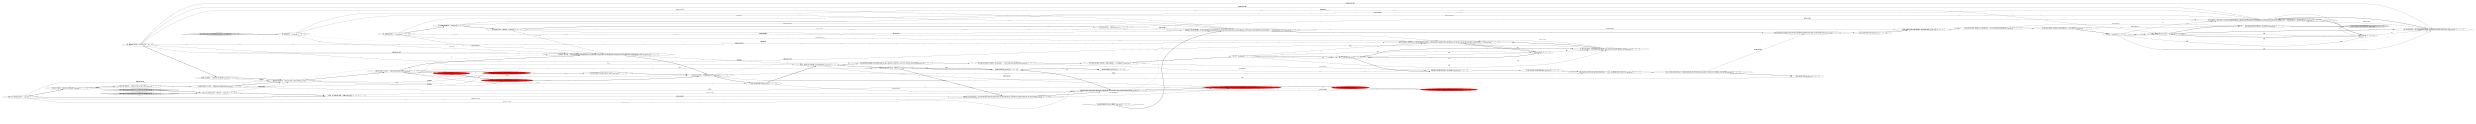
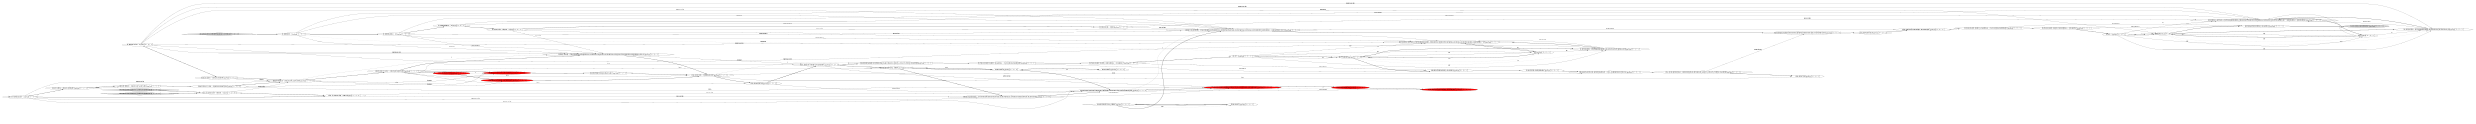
edge "int numberKeys = 42@@@3@@@['0', '0', '1']" -> "int numberElements = 1000@@@4@@@['0', '0', '1']": added
node "Thread.sleep(50)@@@32@@@['0', '0', '1']": added
